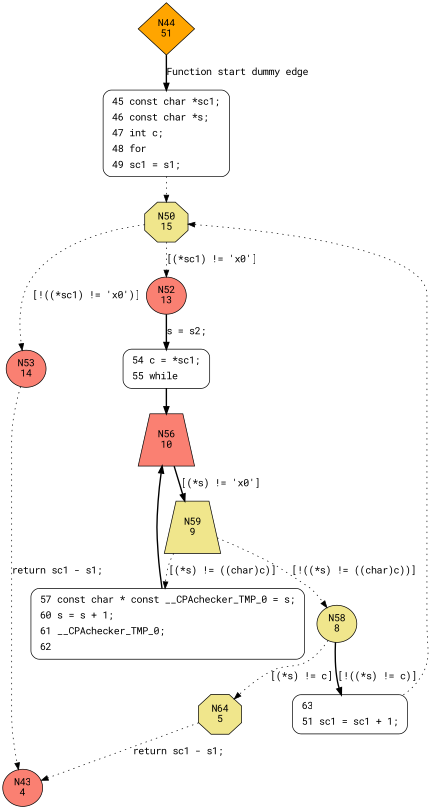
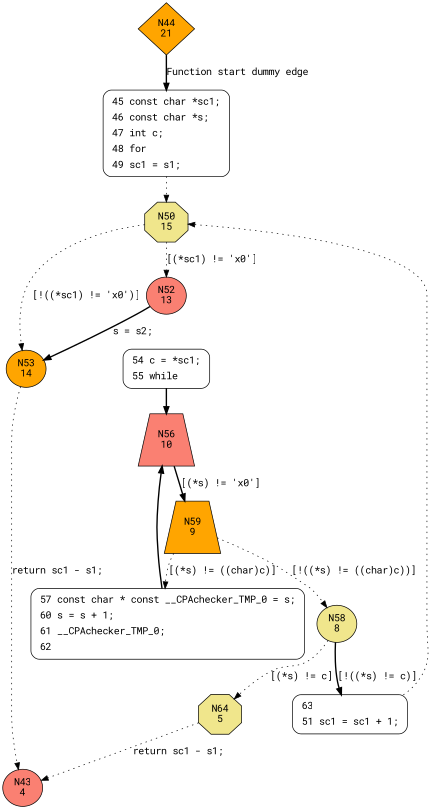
node "N44 51": label "N44 51" -> "N44 21"
edge "N52 13" -> "54": now "N52 13" -> "N53 14"
node "N53 14": fillcolor salmon -> orange
node "N59 9": fillcolor khaki -> orange
